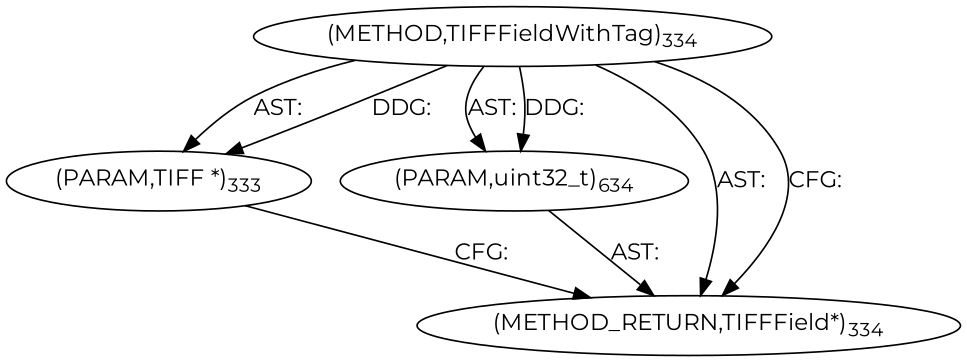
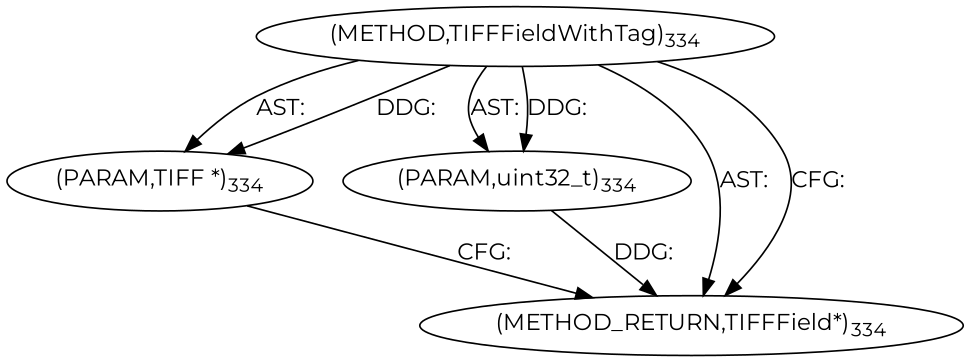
node "(PARAM,TIFF *)": text "333" -> "334"
node "(PARAM,uint32_t)": text "634" -> "334"
edge "(PARAM,uint32_t)" -> "(METHOD_RETURN,TIFFField*)": label "AST: " -> "DDG: "
